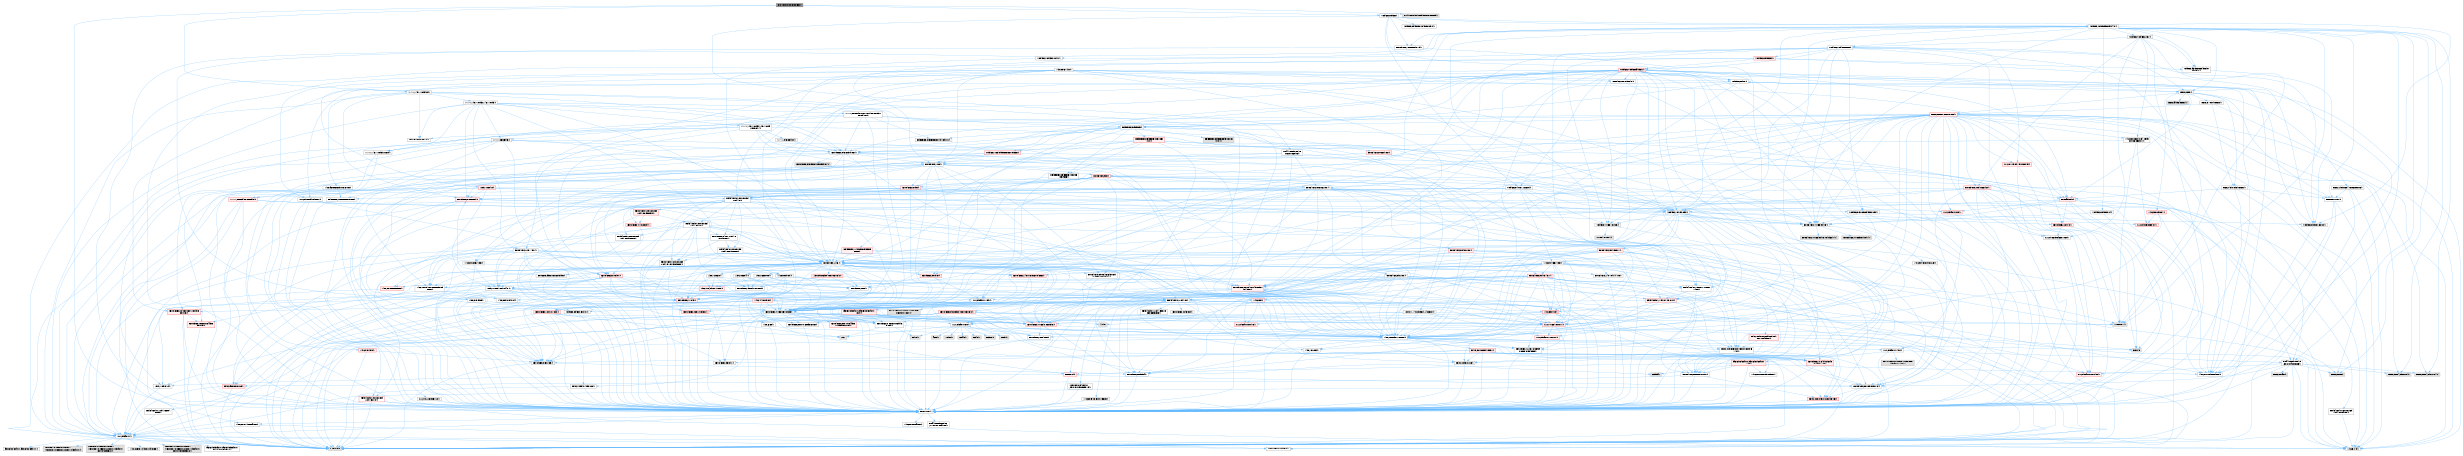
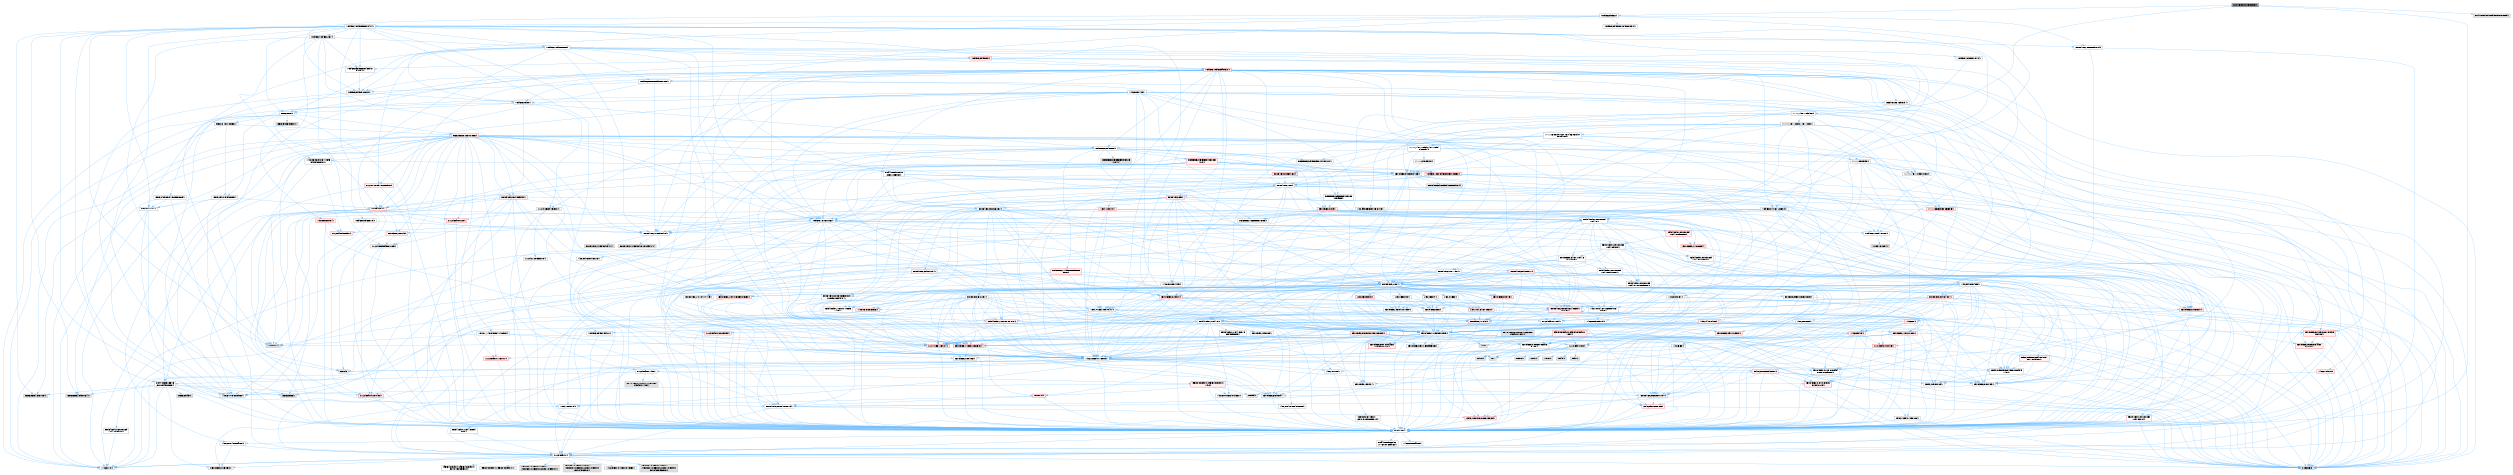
node "SequencerCoreFwd.h": removed
edge "Templates/TypeHash.h" -> "UObject/RemoteObjectTypes.h": reversed
edge "UObject/NameTypes.h" -> "Serialization/MemoryImage Writer.h": now "UObject/NameTypes.h" -> "Templates/UnrealTemplate.h"
node "Algo/SharedPointerInternals.h": label "Algo/SharedPointerInternals.h" -> "Algo/StableSort.h"
edge "Misc/IntrusiveUnsetOptional State.h" -> "Traits/ElementType.h": now "Containers/StringConv.h" -> "Traits/ElementType.h"
node "HAL/PlatformProperties.h": added
node "float.h": removed
